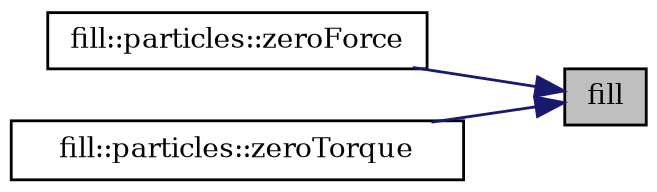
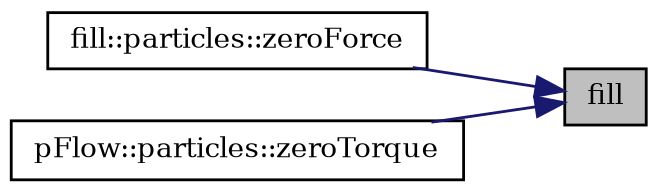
node "fill::particles::zeroTorque": label "fill::particles::zeroTorque" -> "pFlow::particles::zeroTorque"
